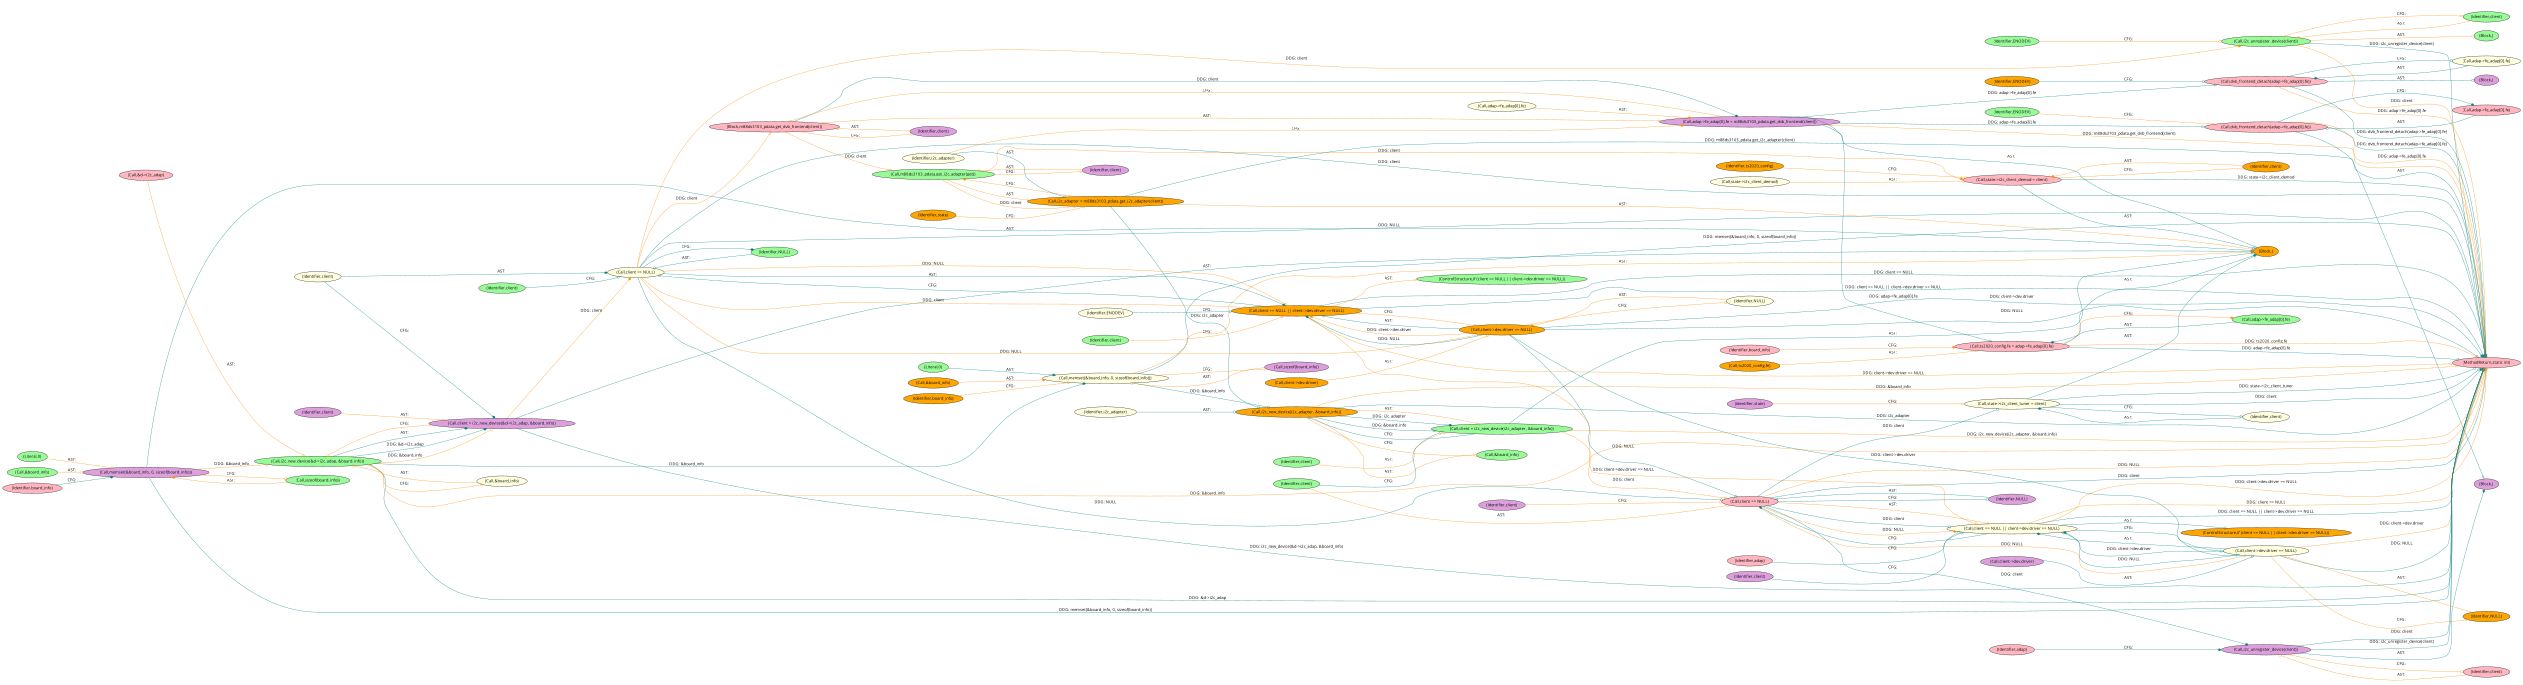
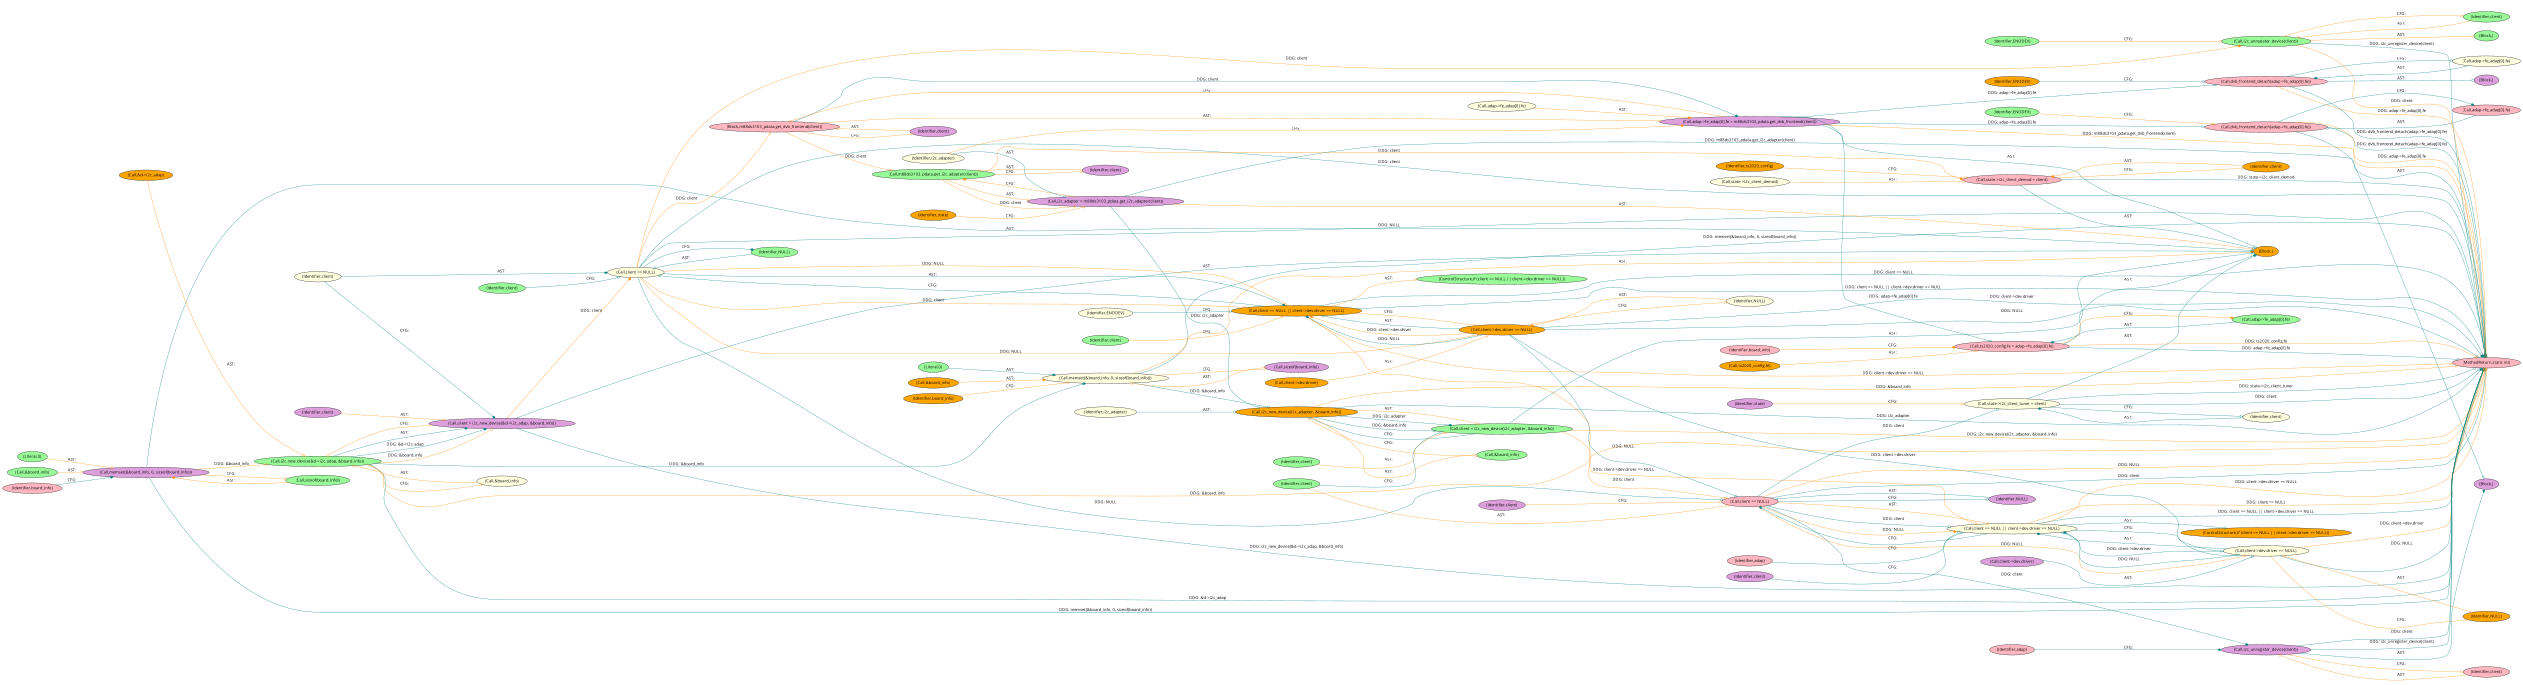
node "(Call,m88ds3103_pdata.get_i2c_adapter(get))": label "(Call,m88ds3103_pdata.get_i2c_adapter(get))" -> "(Call,m88ds3103_pdata.get_i2c_adapter(client))"
node "(Call,&d->i2c_adap)": fillcolor lightpink -> orange
node "(Call,i2c_adapter = m88ds3103_pdata.get_i2c_adapter(client))": fillcolor orange -> plum
edge "(Call,client = i2c_new_device(i2c_adapter, &board_info))" -> "(Call,i2c_new_device(i2c_adapter, &board_info))": arrowhead odot -> onormal
